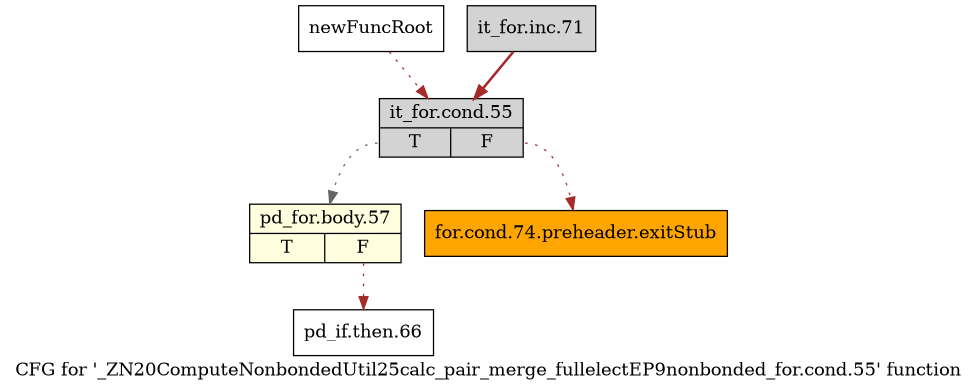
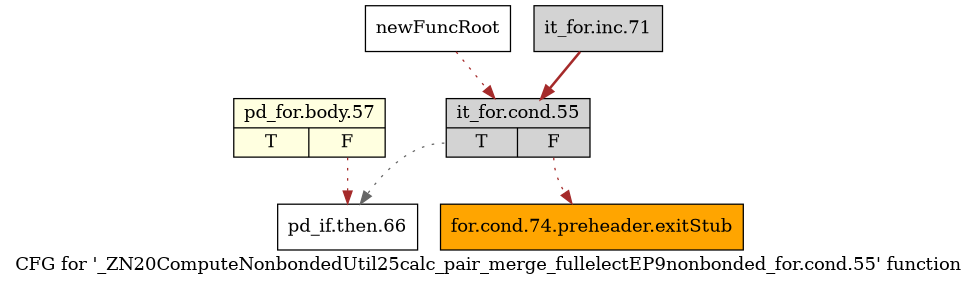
edge "it_for.cond.55" -> "pd_for.body.57": now "it_for.cond.55" -> "pd_if.then.66"
